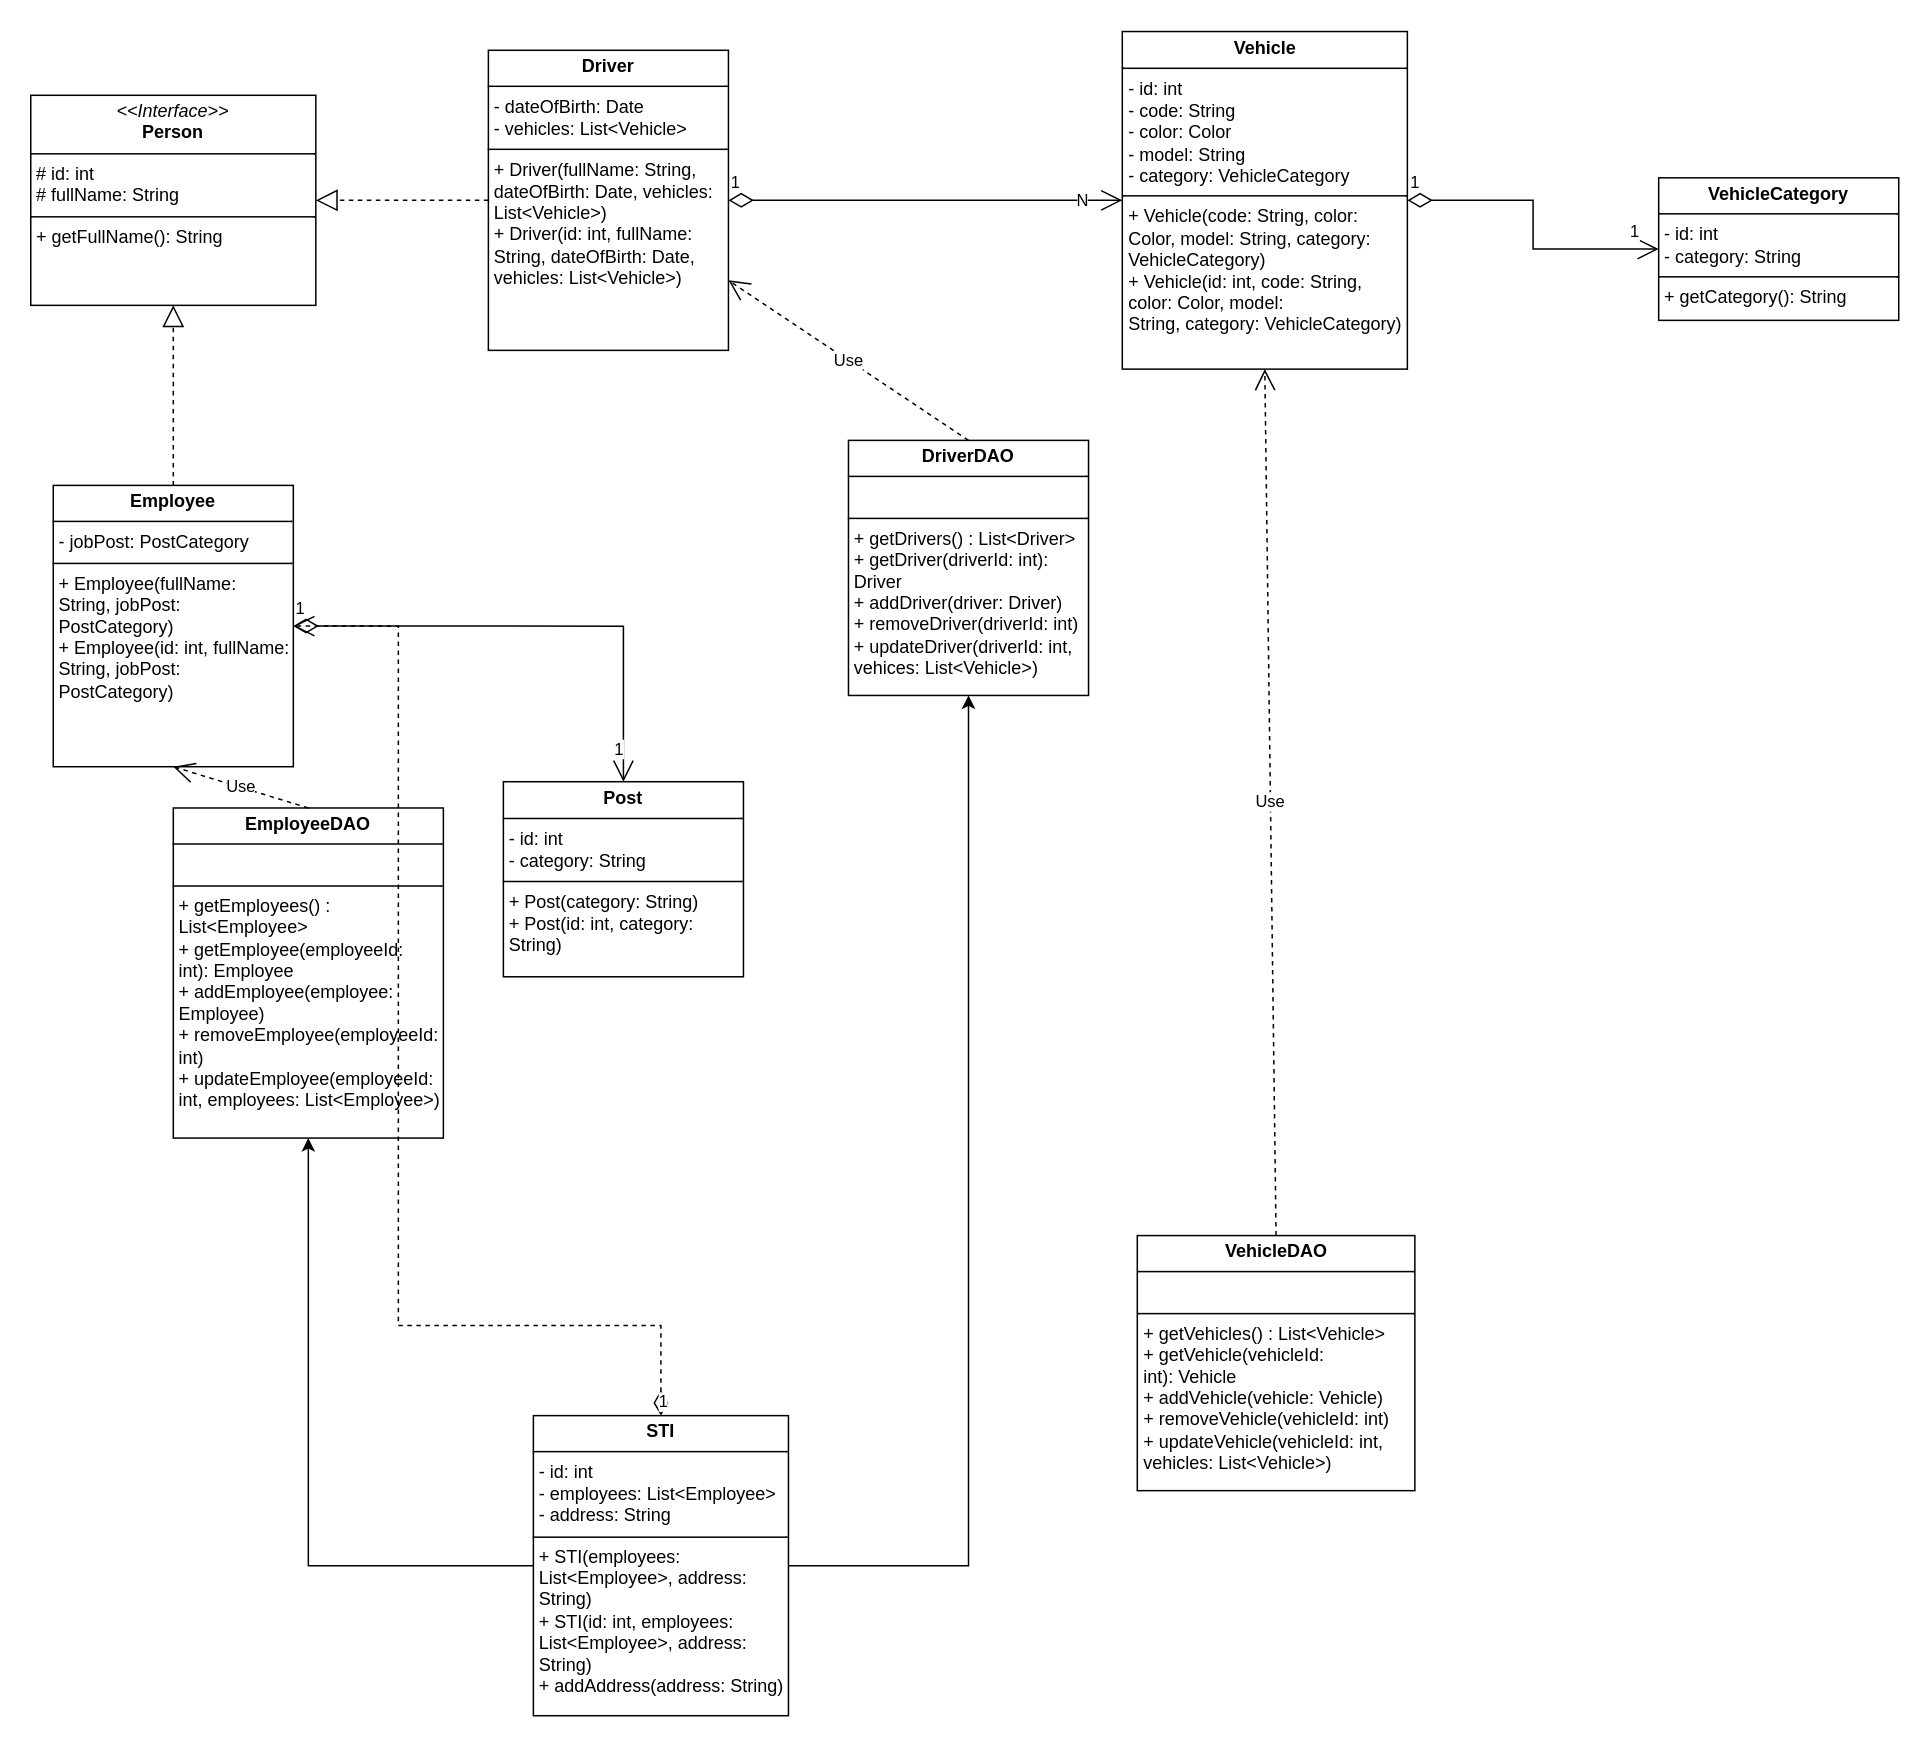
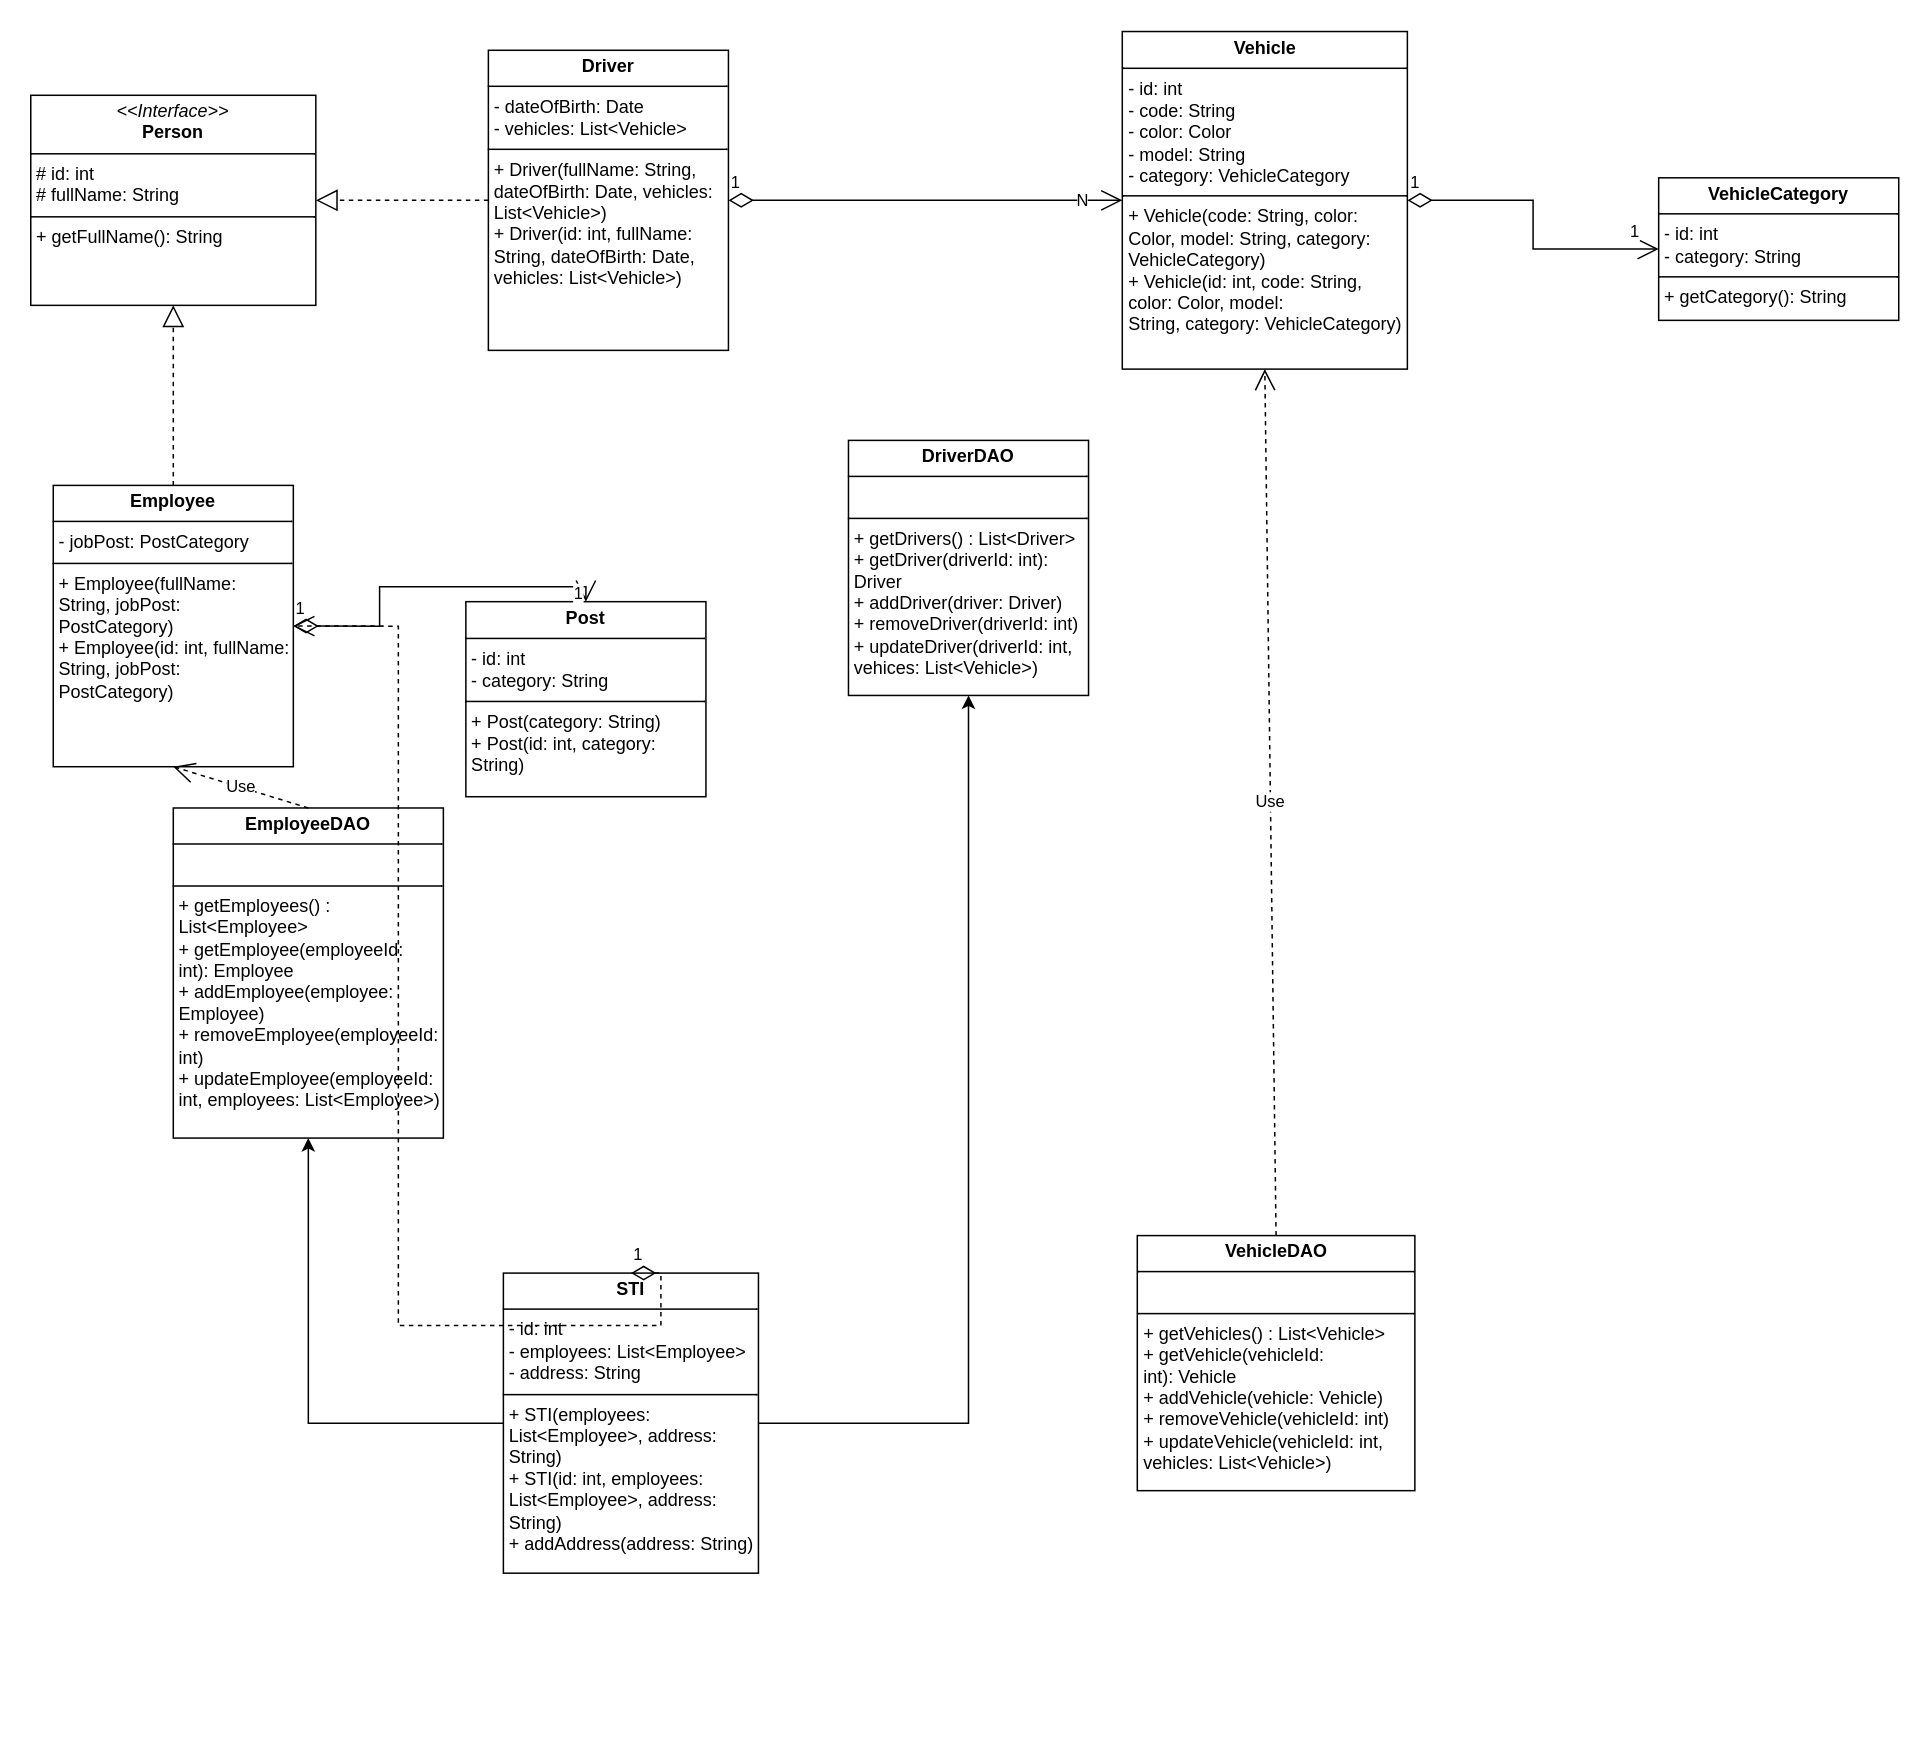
edge "DriverDAO + getDrivers() : List<Driver> + getDriver(driverId: int): Driver + addDriver(driver: Driver) + removeDriver(driverId: int) + updateDriver(driverId: int, vehices: List<Vehicle>)" -> "Driver - dateOfBirth: Date - vehicles: List<Vehicle> + Driver(fullName: String, dateOfBirth: Date, vehicles: List<Vehicle>) + Driver(id: int, fullName: String, dateOfBirth: Date, vehicles: List<Vehicle>)": removed, label "Use"
node "Post - id: int - category: String + Post(category: String) + Post(id: int, category: String)": moved (623, 879) -> (586, 699)
node "STI - id: int - employees: List<Employee> - address: String + STI(employees: List<Employee>, address: String) + STI(id: int, employees: List<Employee>, address: String) + addAddress(address: String)": moved (661, 1565) -> (631, 1423)
